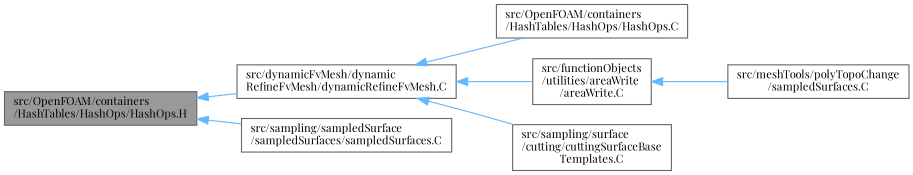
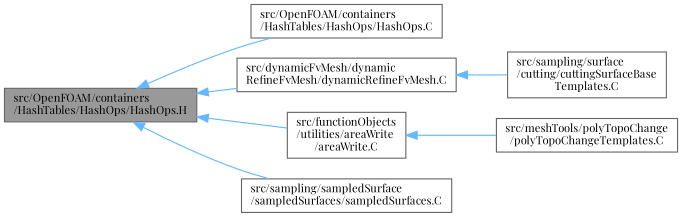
edge "src/OpenFOAM/containers /HashTables/HashOps/HashOps.C" -> "src/dynamicFvMesh/dynamic RefineFvMesh/dynamicRefineFvMesh.C": now "src/OpenFOAM/containers /HashTables/HashOps/HashOps.C" -> "src/OpenFOAM/containers /HashTables/HashOps/HashOps.H"
edge "src/functionObjects /utilities/areaWrite /areaWrite.C" -> "src/dynamicFvMesh/dynamic RefineFvMesh/dynamicRefineFvMesh.C": now "src/functionObjects /utilities/areaWrite /areaWrite.C" -> "src/OpenFOAM/containers /HashTables/HashOps/HashOps.H"
node "src/meshTools/polyTopoChange /sampledSurfaces.C": label "src/meshTools/polyTopoChange /sampledSurfaces.C" -> "src/meshTools/polyTopoChange /polyTopoChangeTemplates.C"
